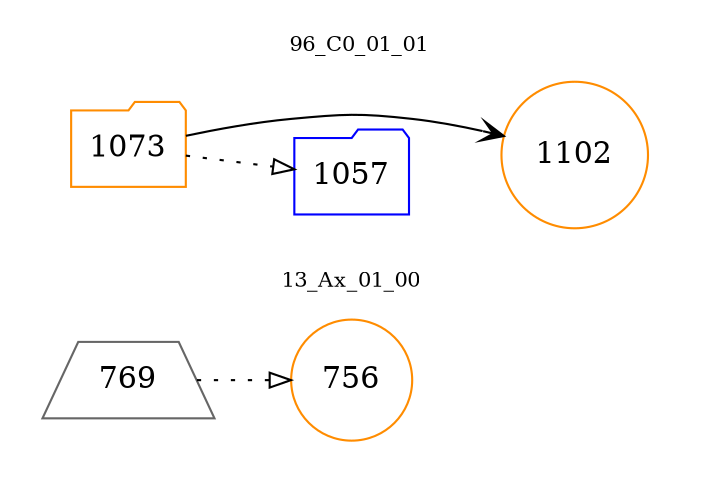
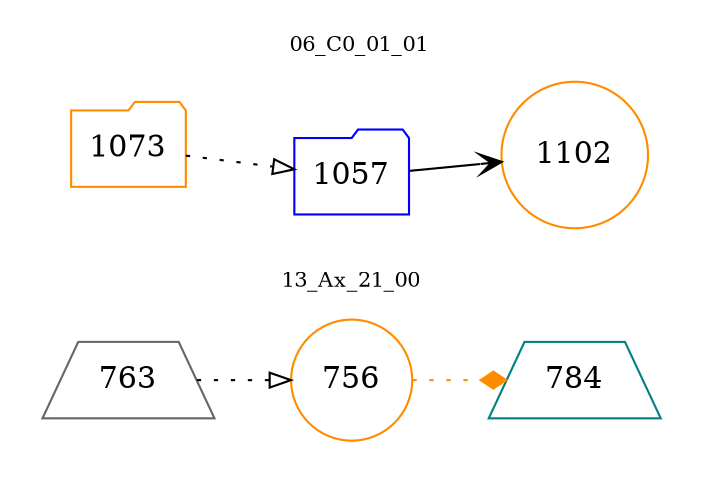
cluster "96_C0_01_01": label "96_C0_01_01" -> "06_C0_01_01"
edge "1073" -> "1102": now "1057" -> "1102"
cluster "13_Ax_01_00": label "13_Ax_01_00" -> "13_Ax_21_00"
node "769": label "769" -> "763"
node "784": added
